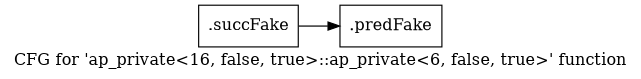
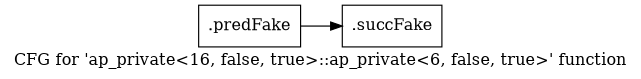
edge ".succFake" -> ".predFake": reversed
